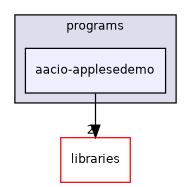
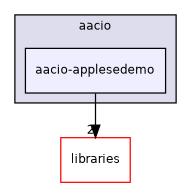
cluster "programs": label "programs" -> "aacio"
